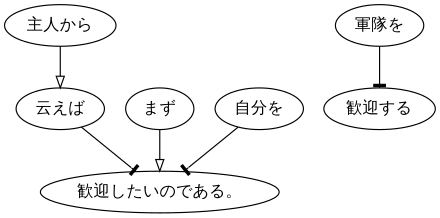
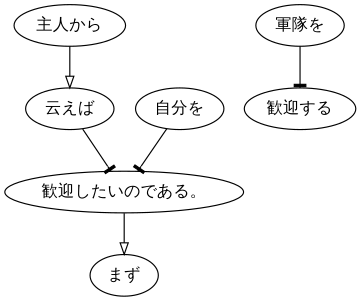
edge "まず" -> "歓迎したいのである。": reversed
